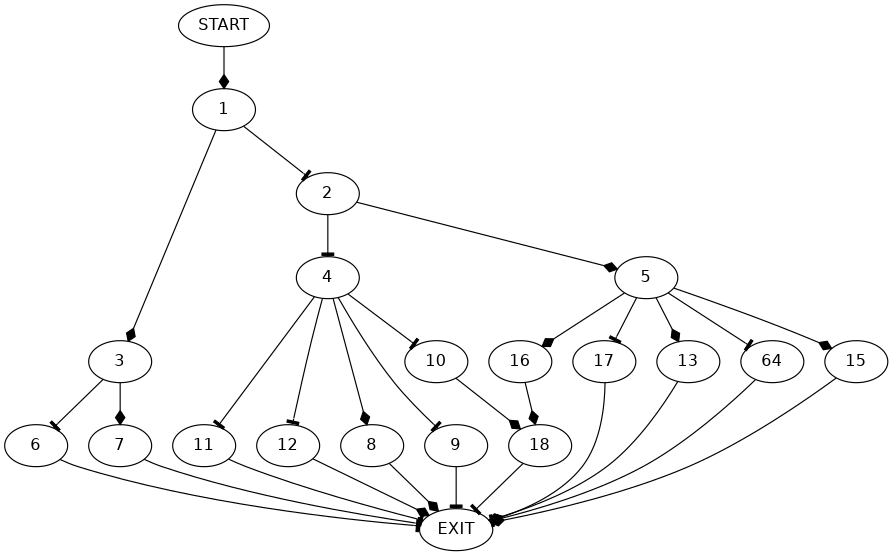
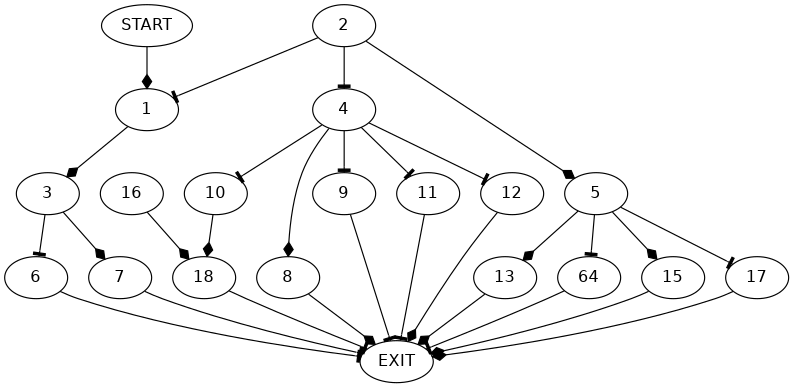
edge "1" -> "2": reversed
edge "5" -> "16": removed
